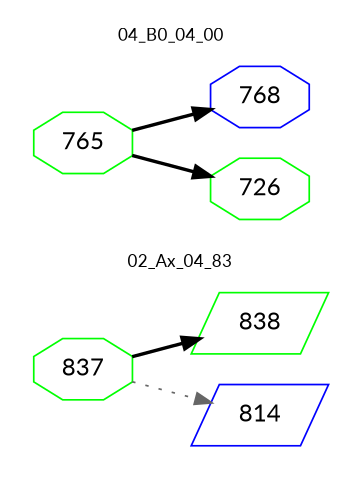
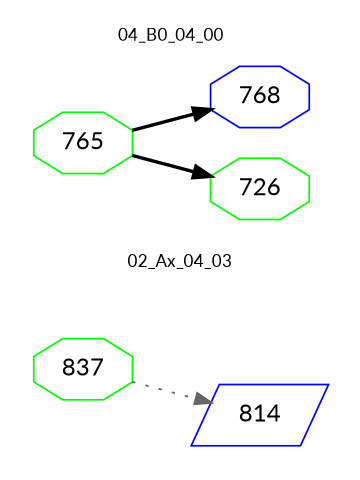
cluster "02_Ax_04_83": label "02_Ax_04_83" -> "02_Ax_04_03"
node "838": removed
